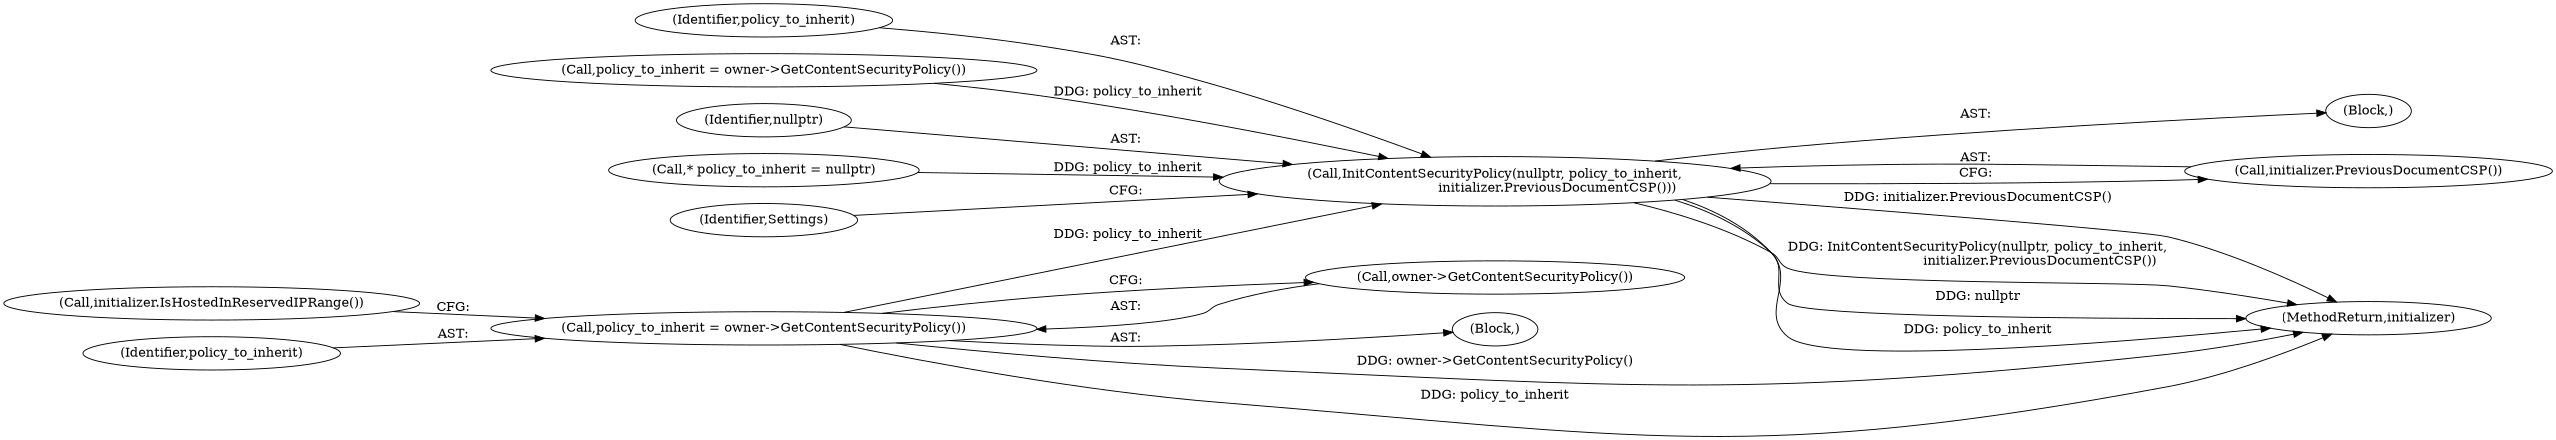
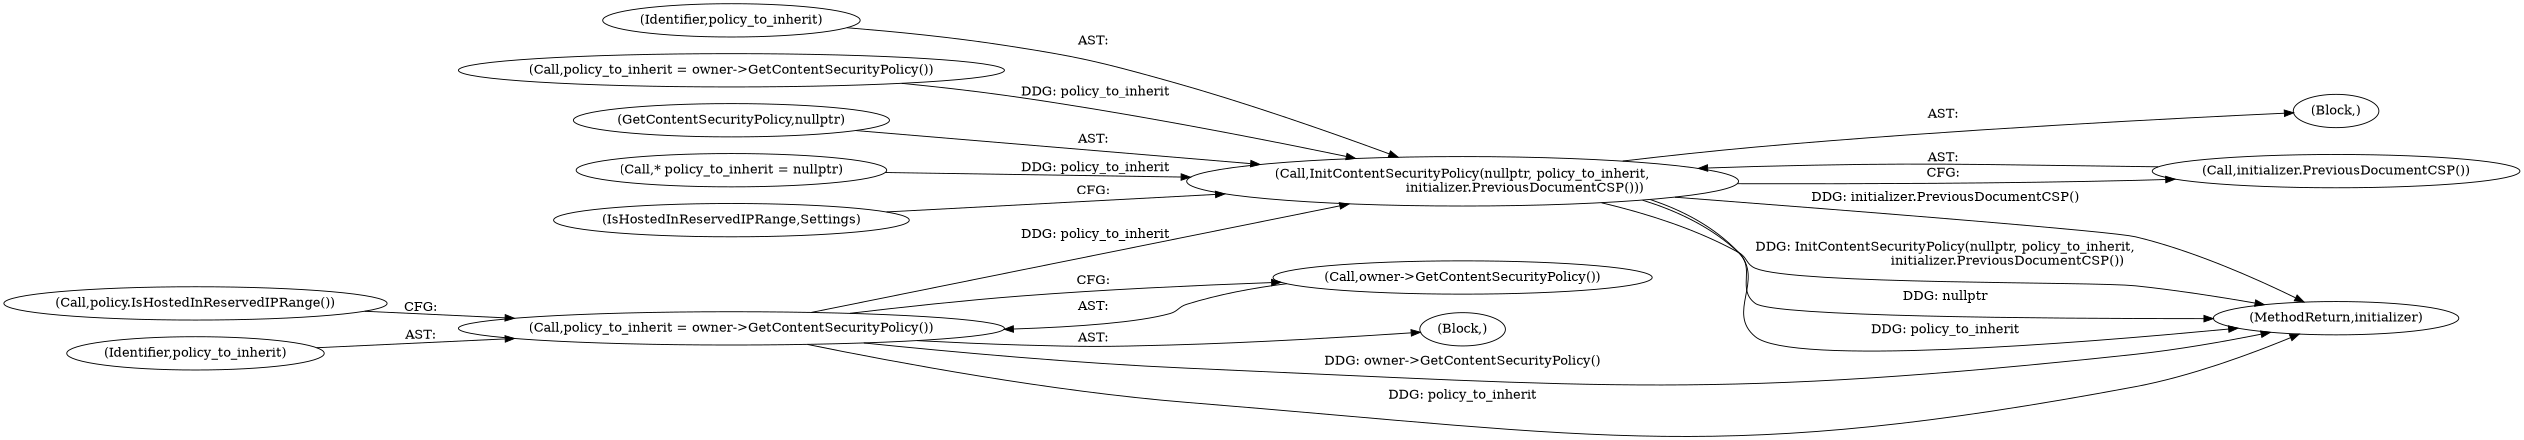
node "(Identifier,nullptr)": label "(Identifier,nullptr)" -> "(GetContentSecurityPolicy,nullptr)"
node "(Identifier,Settings)": label "(Identifier,Settings)" -> "(IsHostedInReservedIPRange,Settings)"
node "(Call,initializer.IsHostedInReservedIPRange())": label "(Call,initializer.IsHostedInReservedIPRange())" -> "(Call,policy.IsHostedInReservedIPRange())"
